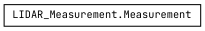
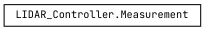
node "LIDAR_Measurement.Measurement": label "LIDAR_Measurement.Measurement" -> "LIDAR_Controller.Measurement"
